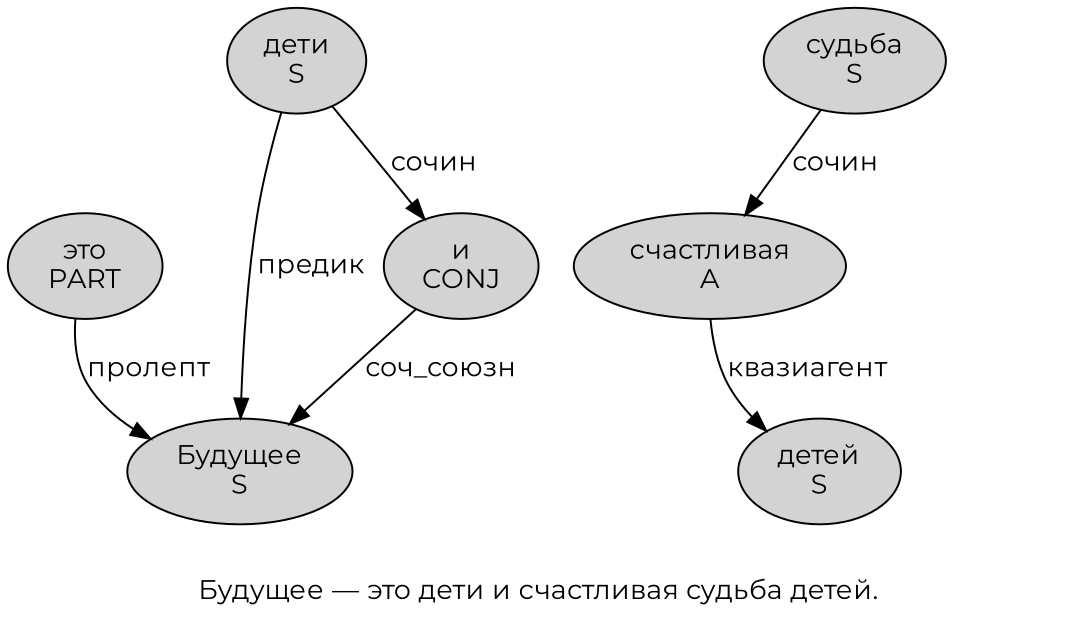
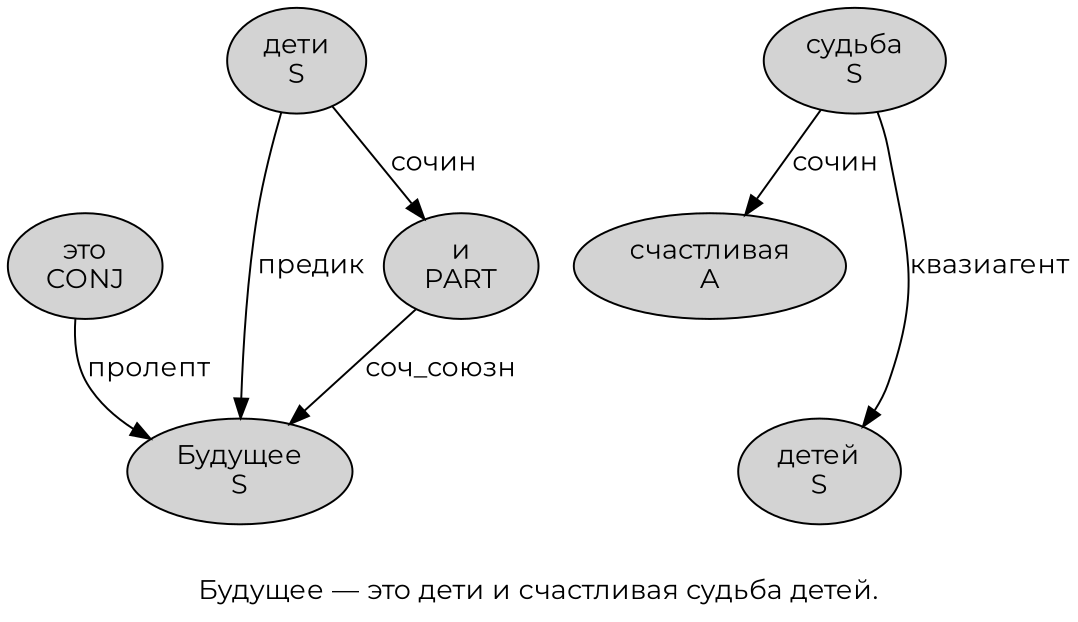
node "это PART": label "это PART" -> "это CONJ"
node "и CONJ": label "и CONJ" -> "и PART"
edge "счастливая A" -> "детей S": now "судьба S" -> "детей S"
